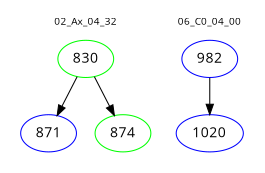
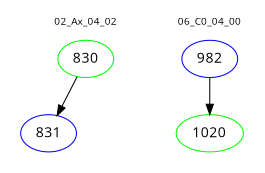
cluster "02_Ax_04_32": label "02_Ax_04_32" -> "02_Ax_04_02"
node "871": label "871" -> "831"
node "874": removed
node "1020": color blue -> green
